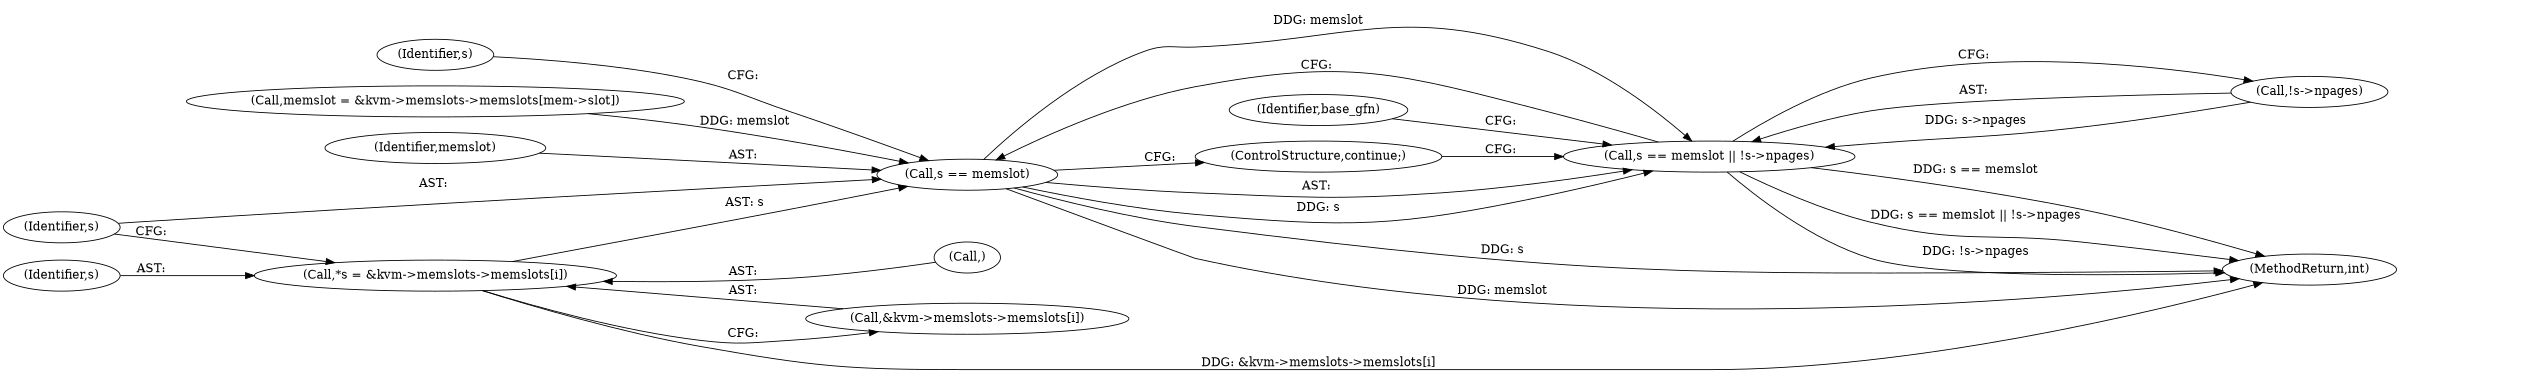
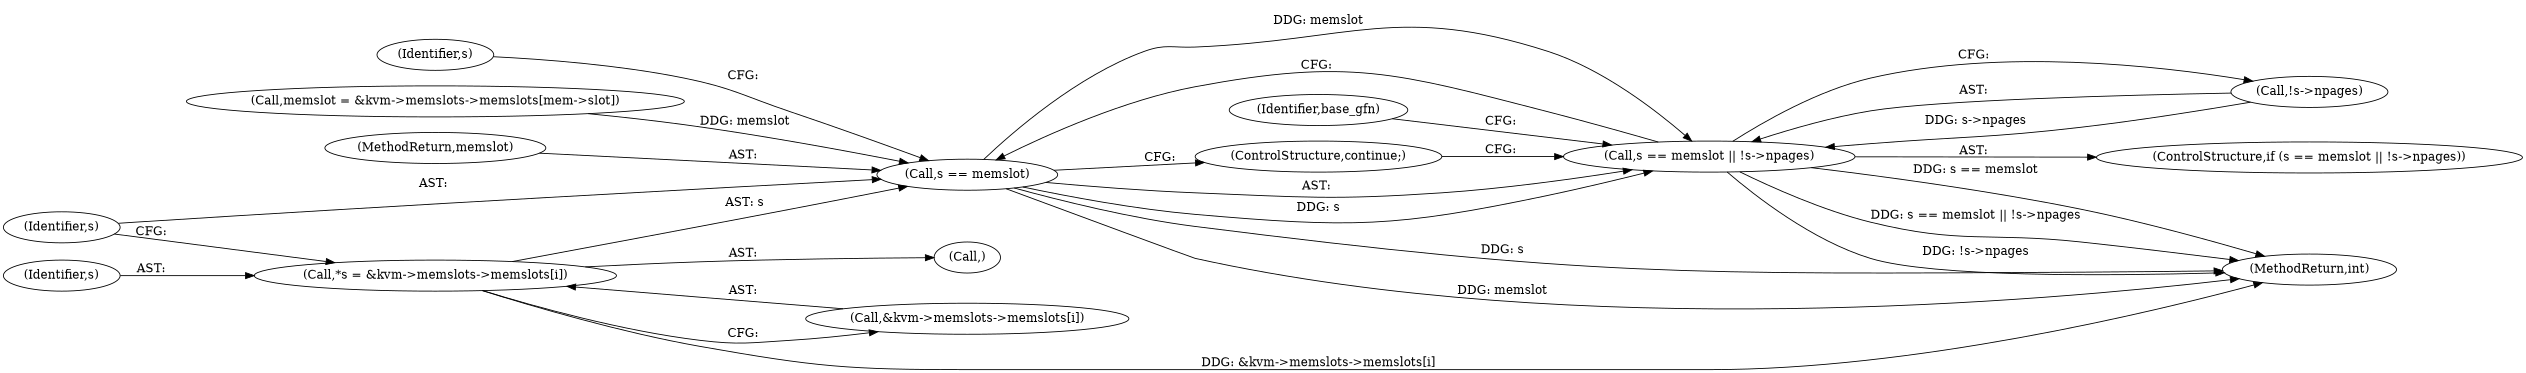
node "(Identifier,memslot)": label "(Identifier,memslot)" -> "(MethodReturn,memslot)"
node "(ControlStructure,if (s == memslot || !s->npages))": added
edge "(Call,)" -> "(Call,*s = &kvm->memslots->memslots[i])": reversed
